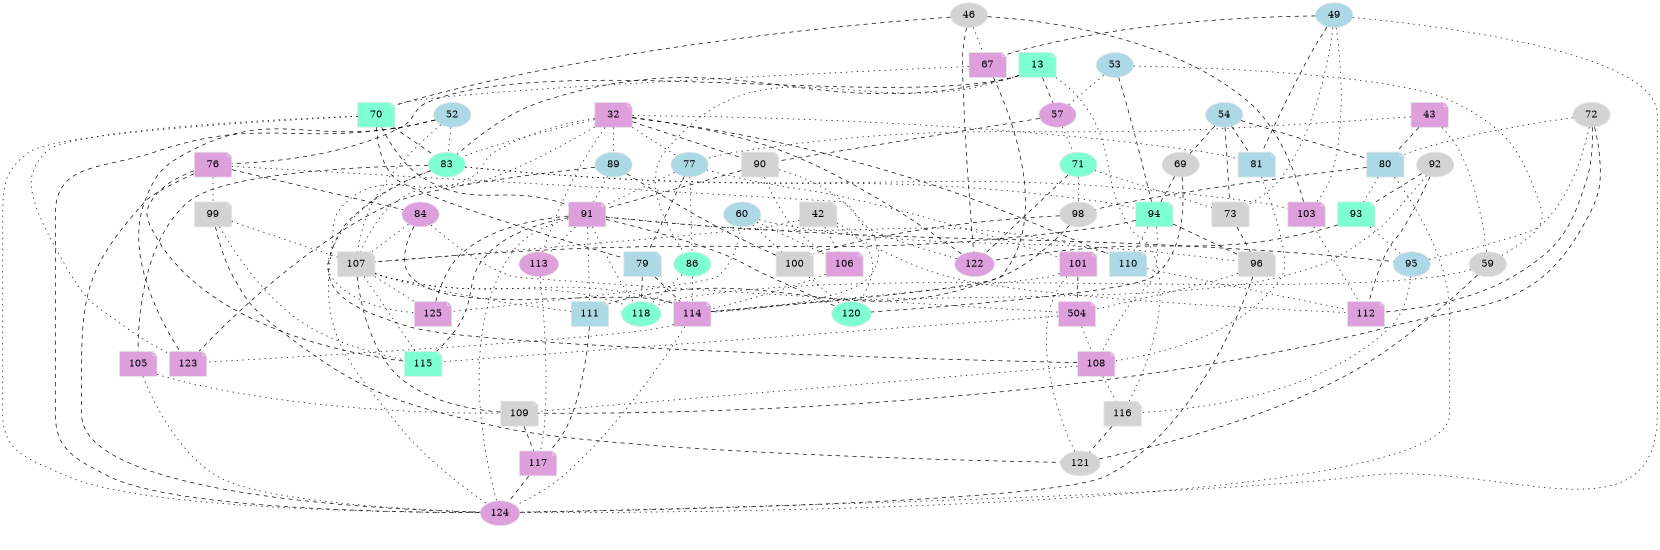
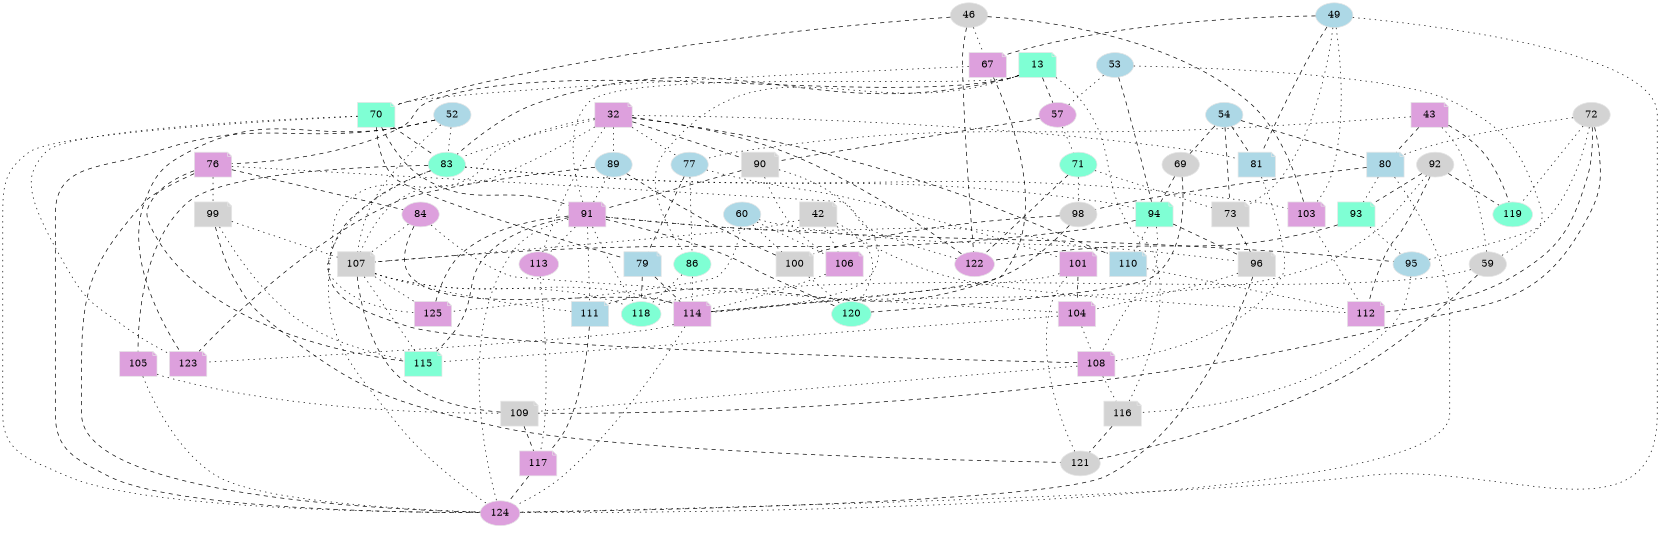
edge "77" -- "91": now "13" -- "91"
node "119": added
node "504": label "504" -> "104"
